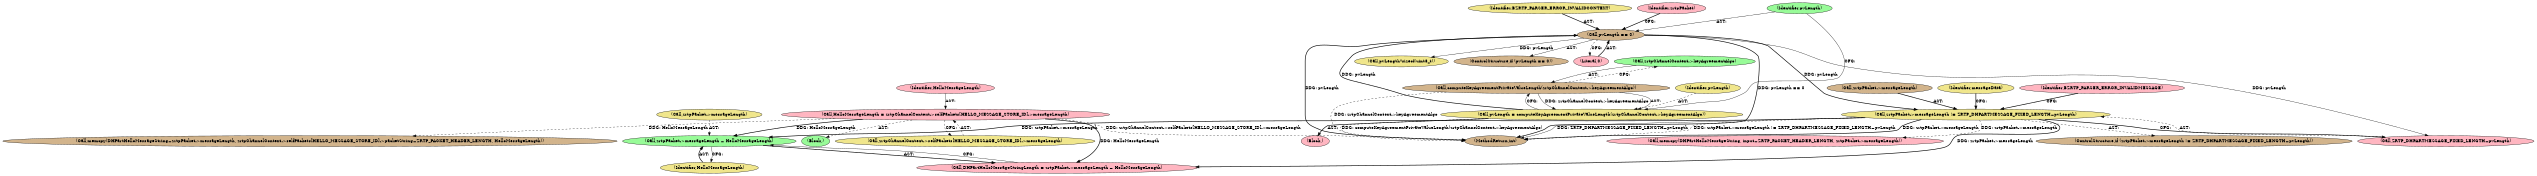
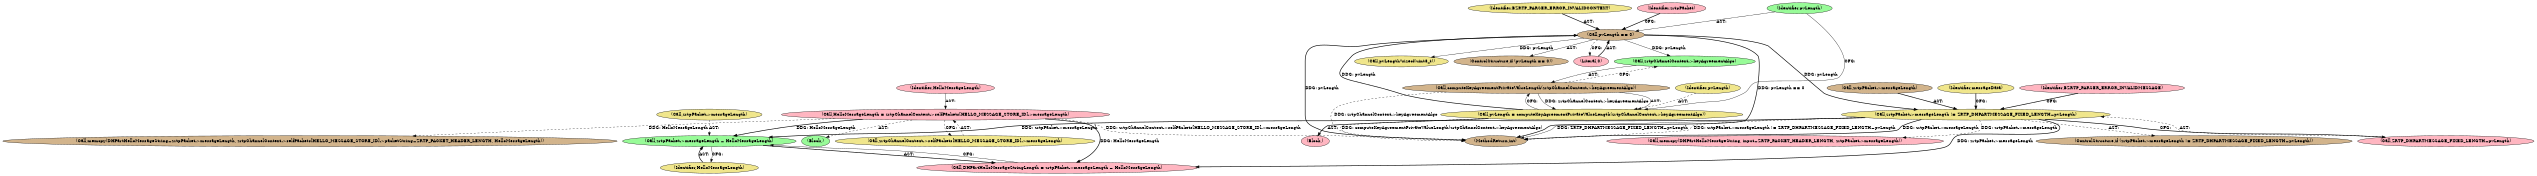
edge "(Call,pvLength == 0)" -> "(Call,ZRTP_DHPARTMESSAGE_FIXED_LENGTH+pvLength)": now "(Call,pvLength == 0)" -> "(Call,zrtpChannelContext->keyAgreementAlgo)"
